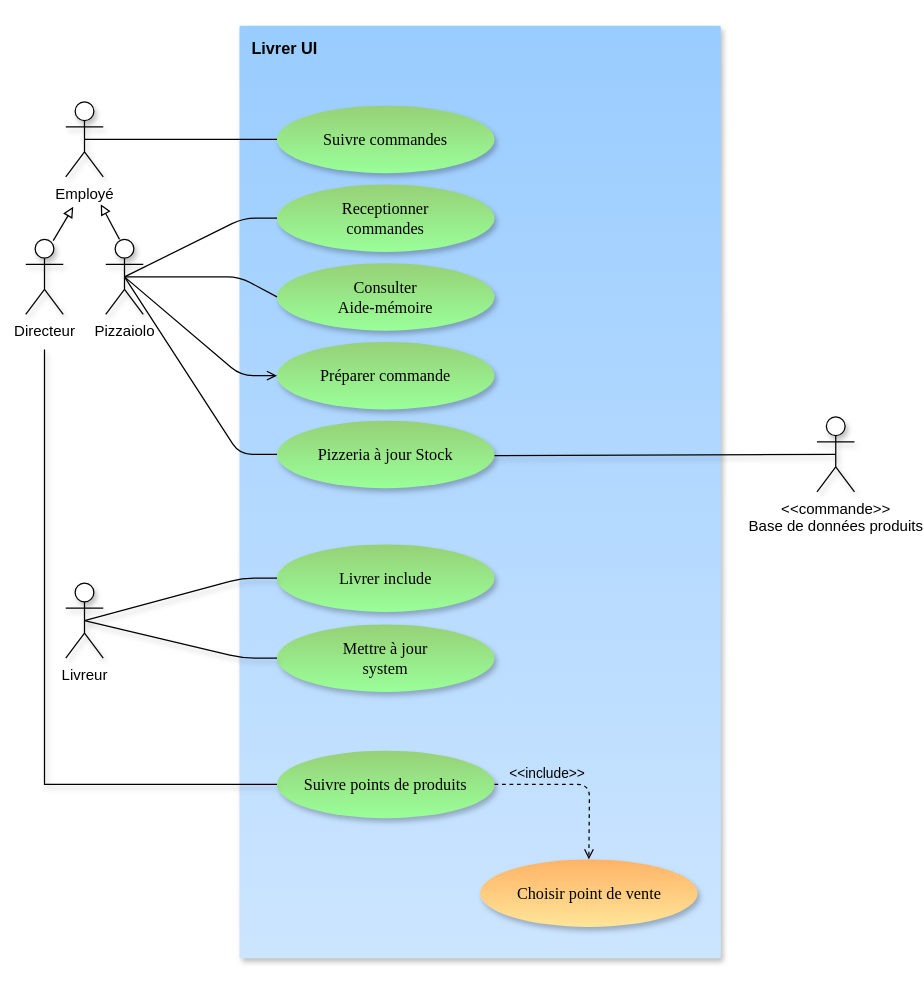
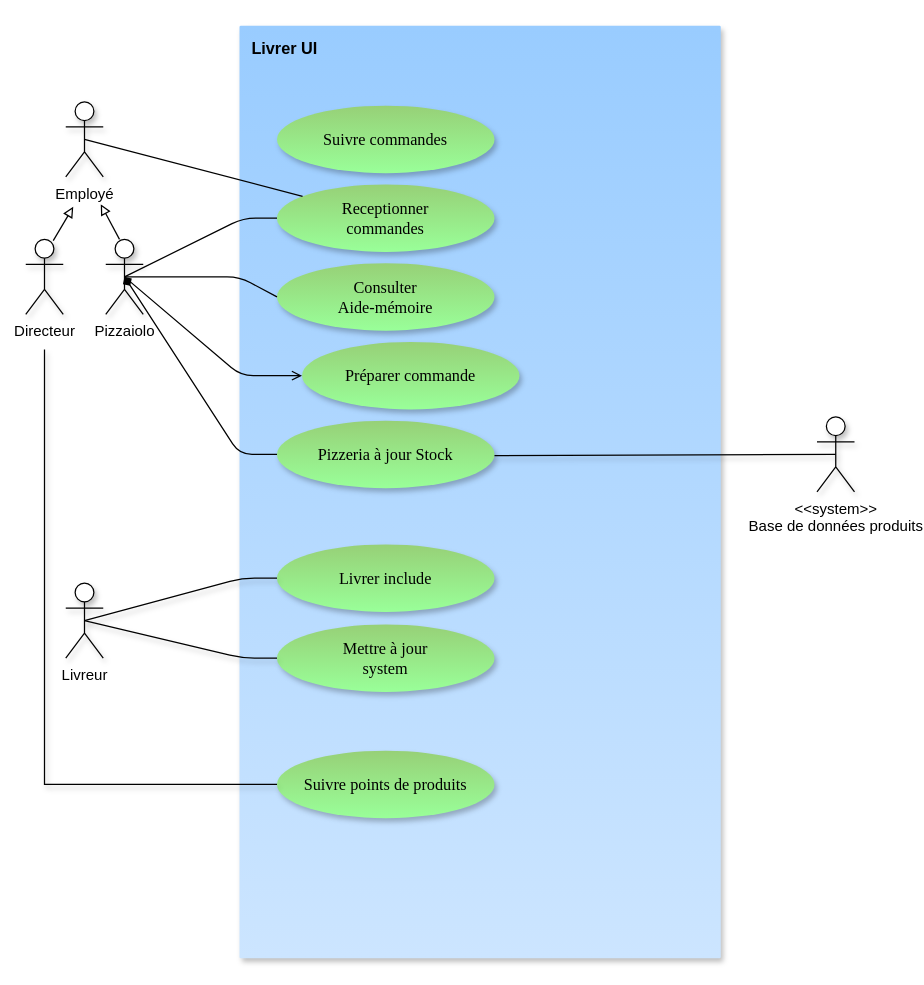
edge "Employé" -- "Suivre commandes": now "Employé" -- "Receptionner commandes"
edge "Pizzaiolo" -- "Pizzeria à jour Stock": arrowhead none -> diamond
node "Préparer commande": moved (386, 376) -> (411, 376)
node "<<commande>> Base de données produits": label "<<commande>> Base de données produits" -> "<<system>> Base de données produits"
edge "Suivre points de produits" -> "Choisir point de vente": removed, label "<<include>>"
node "Choisir point de vente": removed
